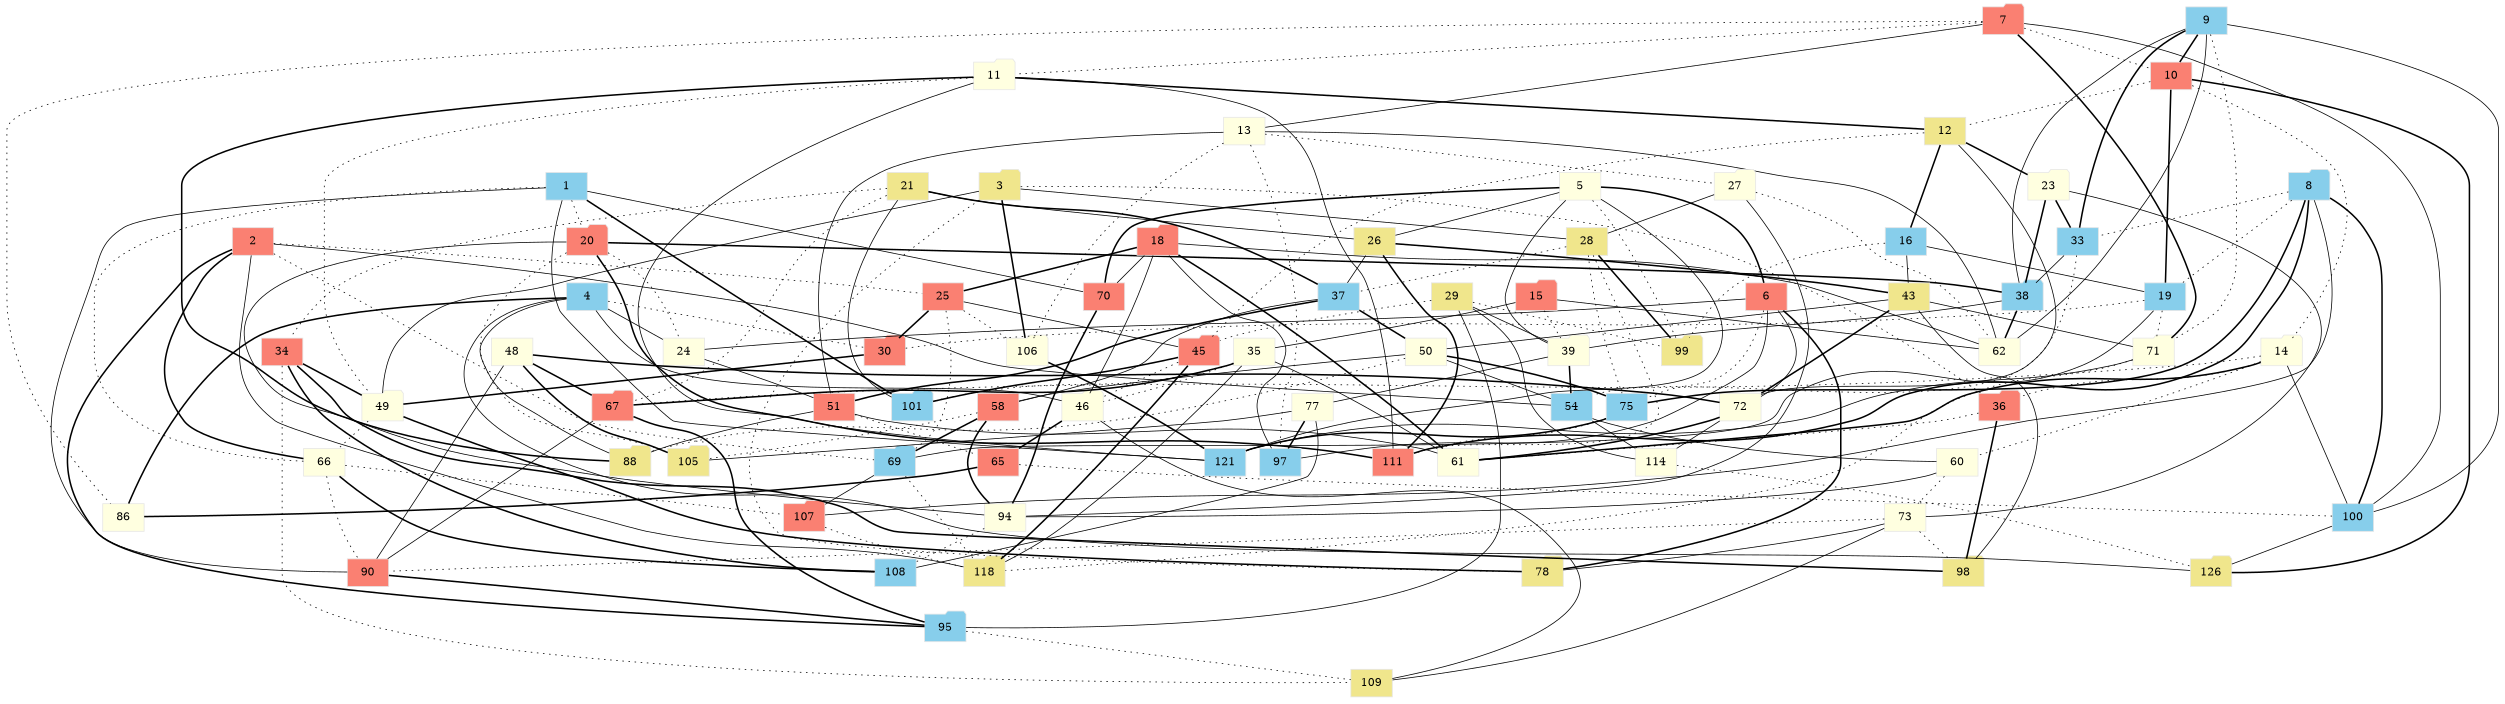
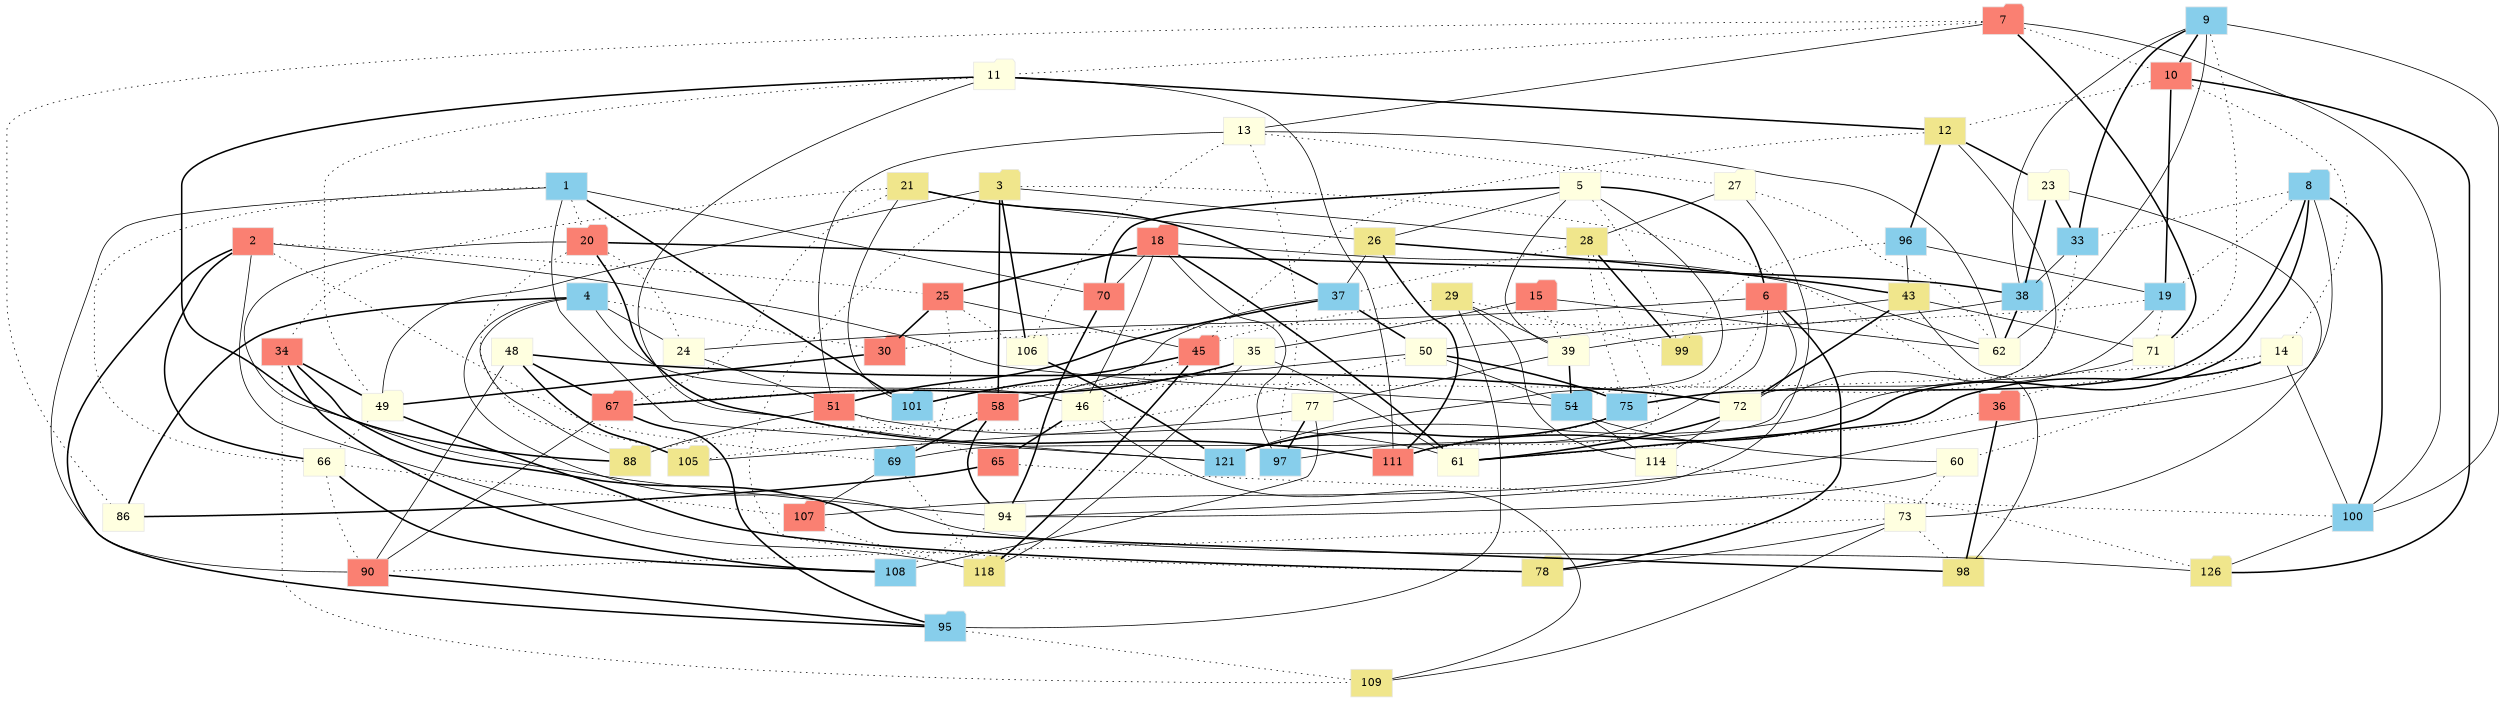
node "16": label "16" -> "96"
edge "3" -- "58": added
edge "71" -- "118": removed
